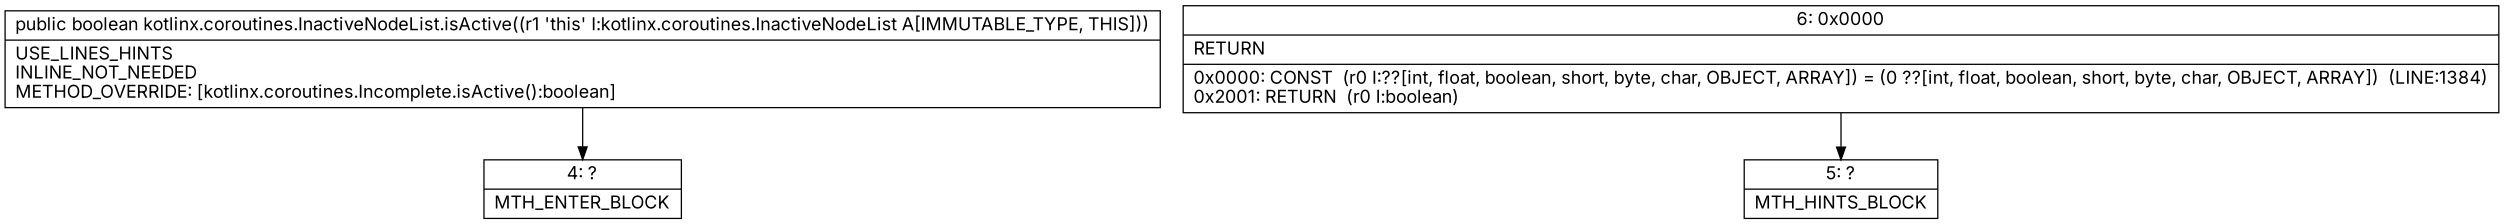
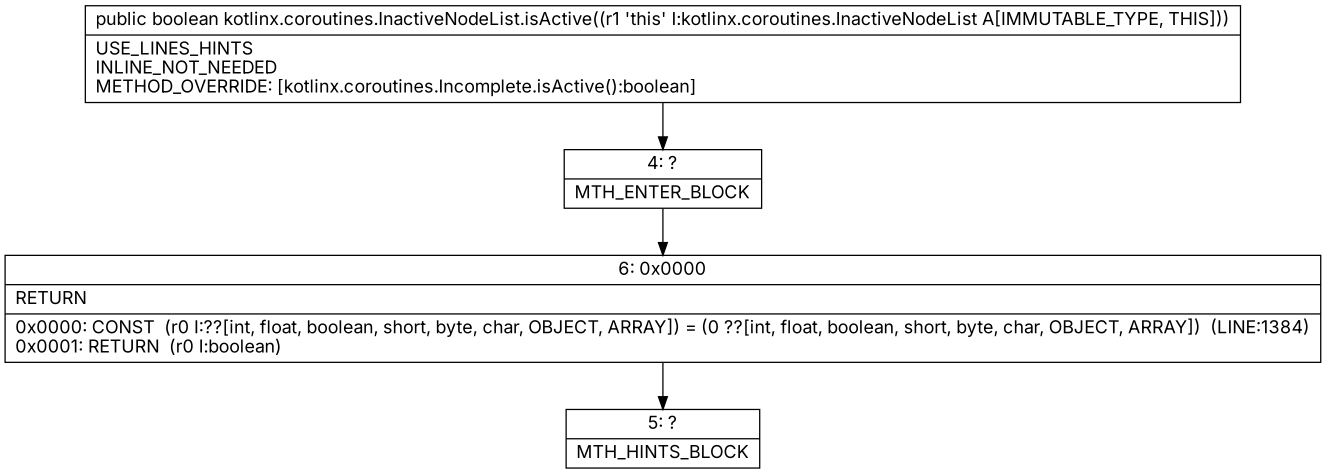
node "6: 0x0000": text "0x2001: RETURN  (r0 I:boolean)" -> "0x0001: RETURN  (r0 I:boolean)"
edge "4: ?" -> "6: 0x0000": added
